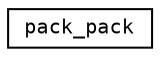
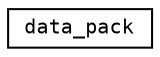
node "pack_pack": label "pack_pack" -> "data_pack"
